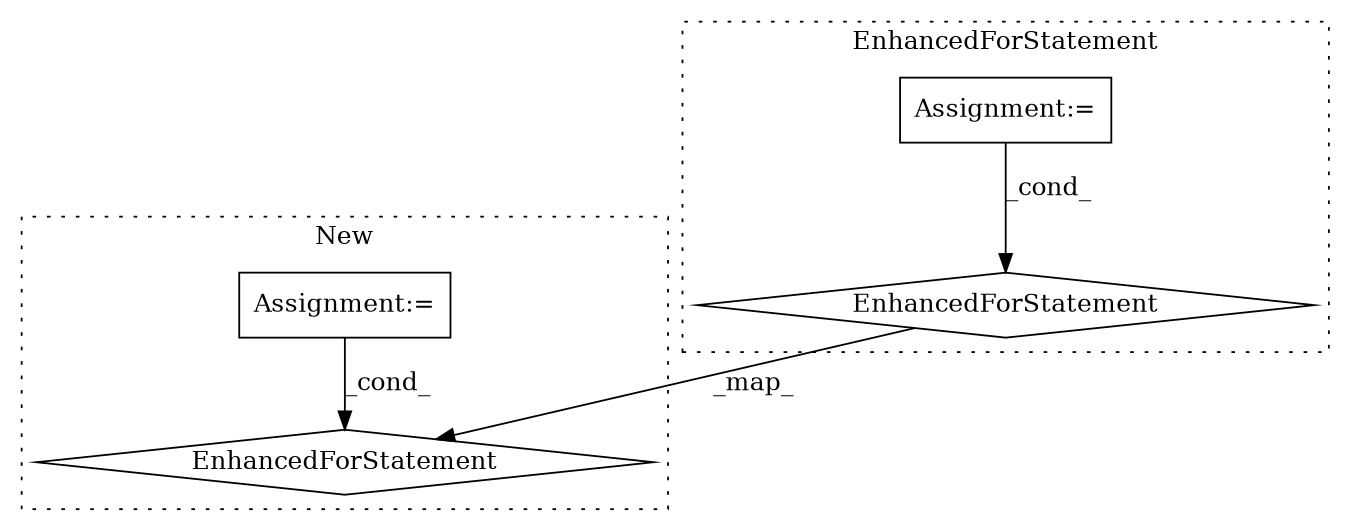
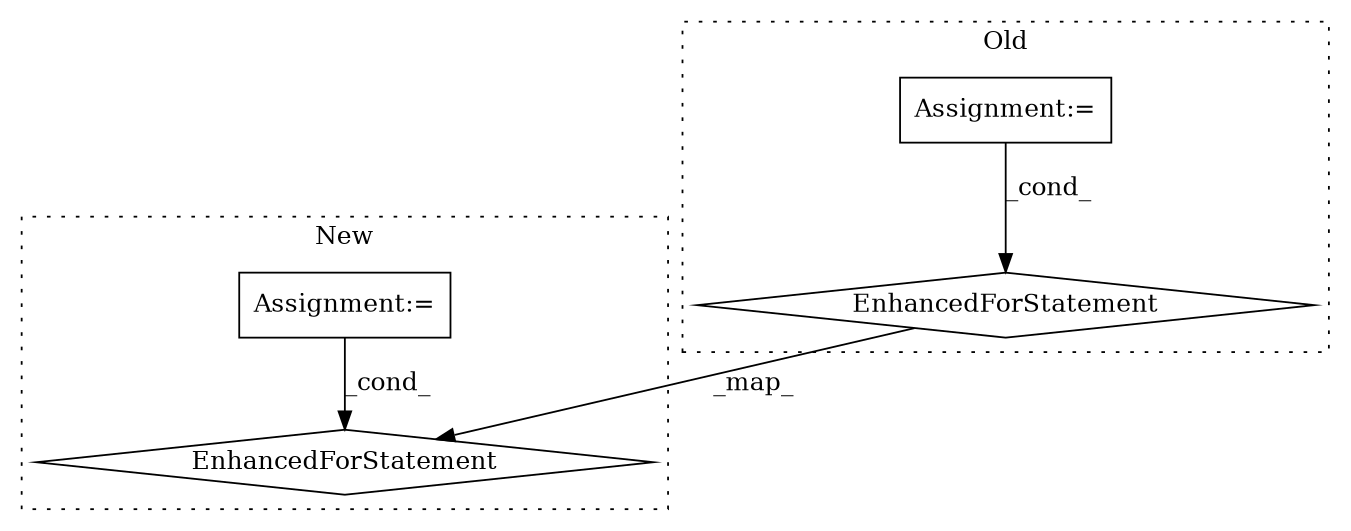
cluster "EnhancedForStatement": label "EnhancedForStatement" -> "Old"
